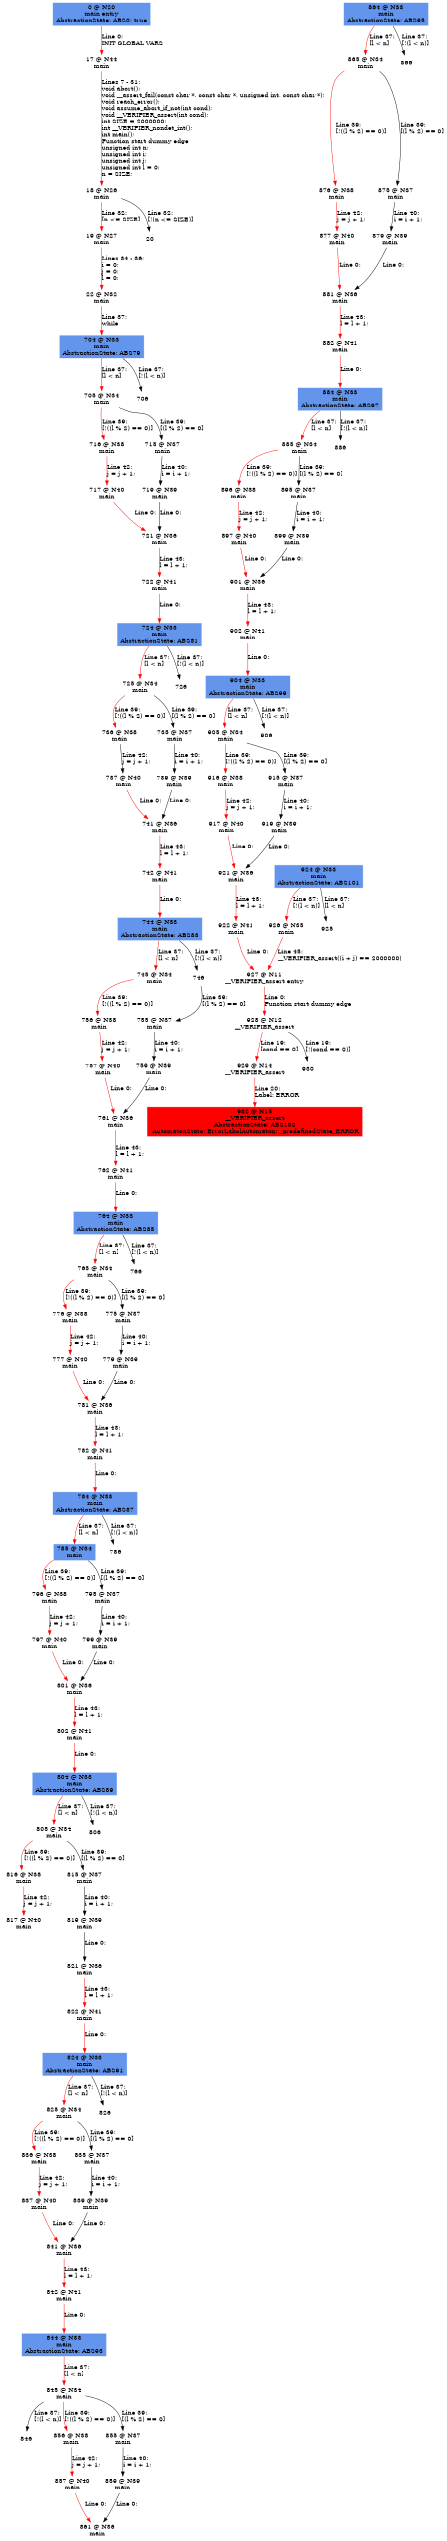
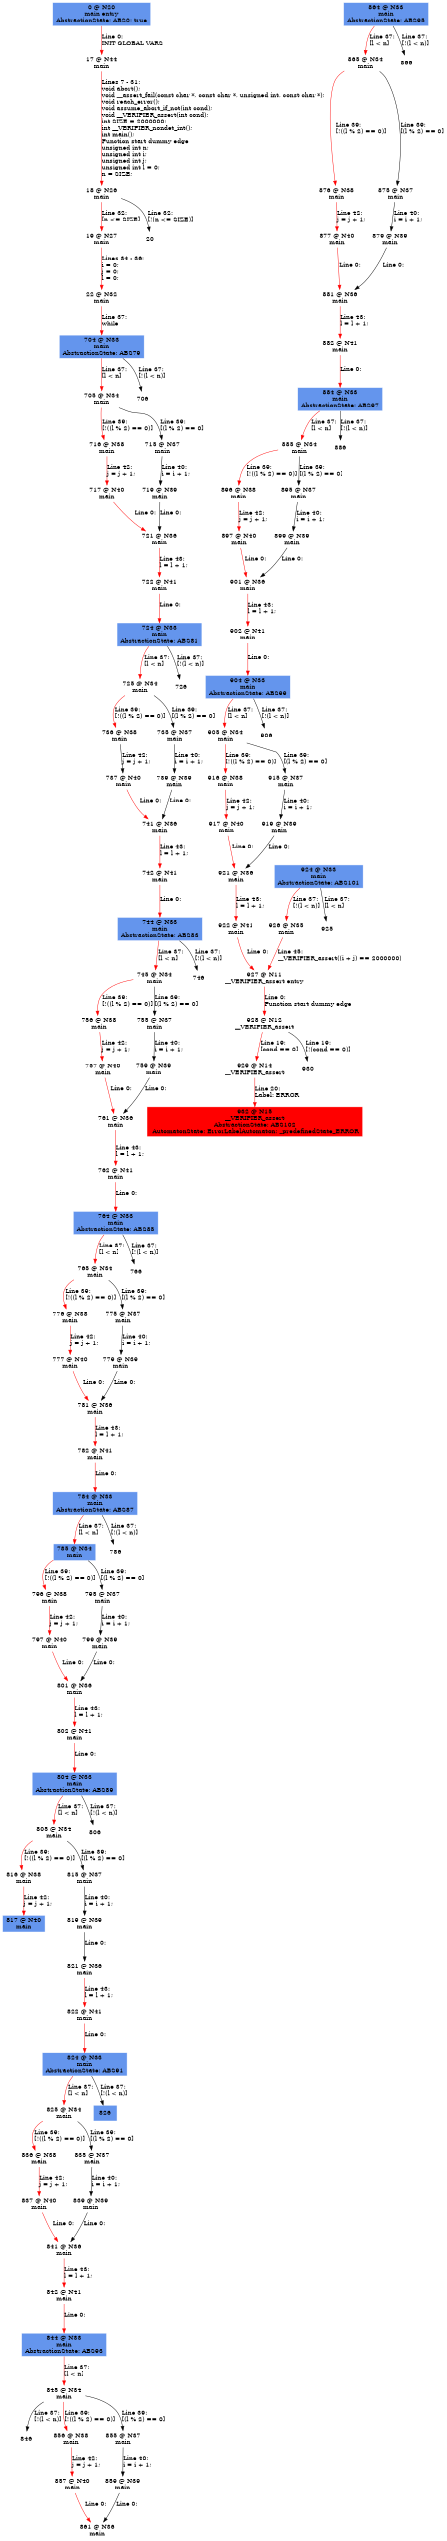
edge "746" -> "755 @ N37 main": now "745 @ N34 main" -> "755 @ N37 main"
node "817 @ N40 main": fillcolor white -> cornflowerblue
node "826": fillcolor white -> cornflowerblue
